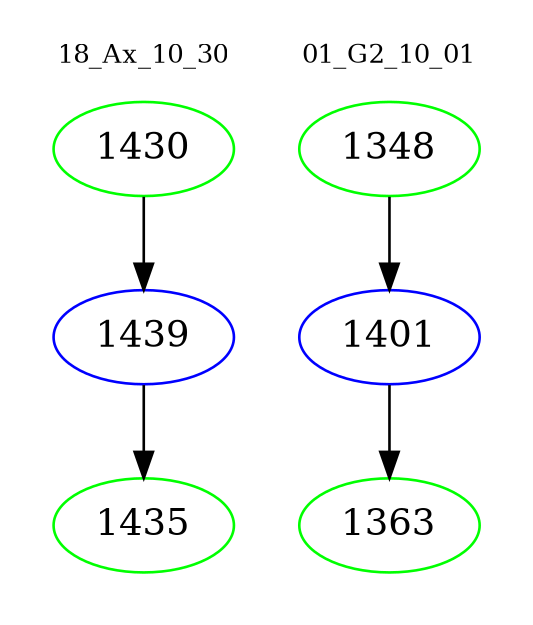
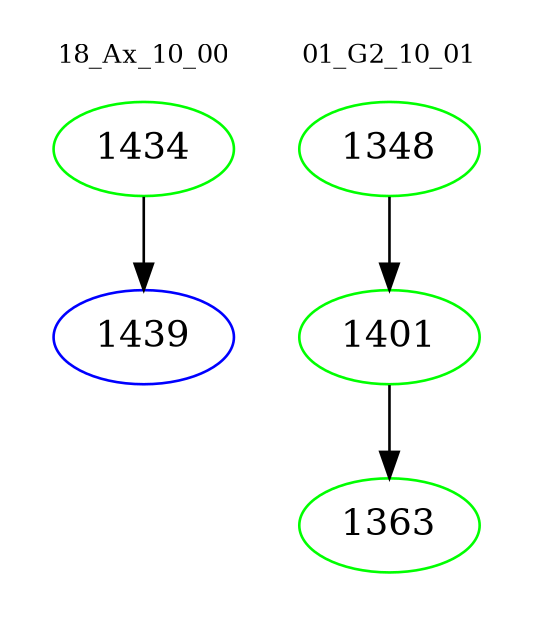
cluster "18_Ax_10_30": label "18_Ax_10_30" -> "18_Ax_10_00"
node "1430": label "1430" -> "1434"
node "1401": color blue -> green
node "1435": removed
